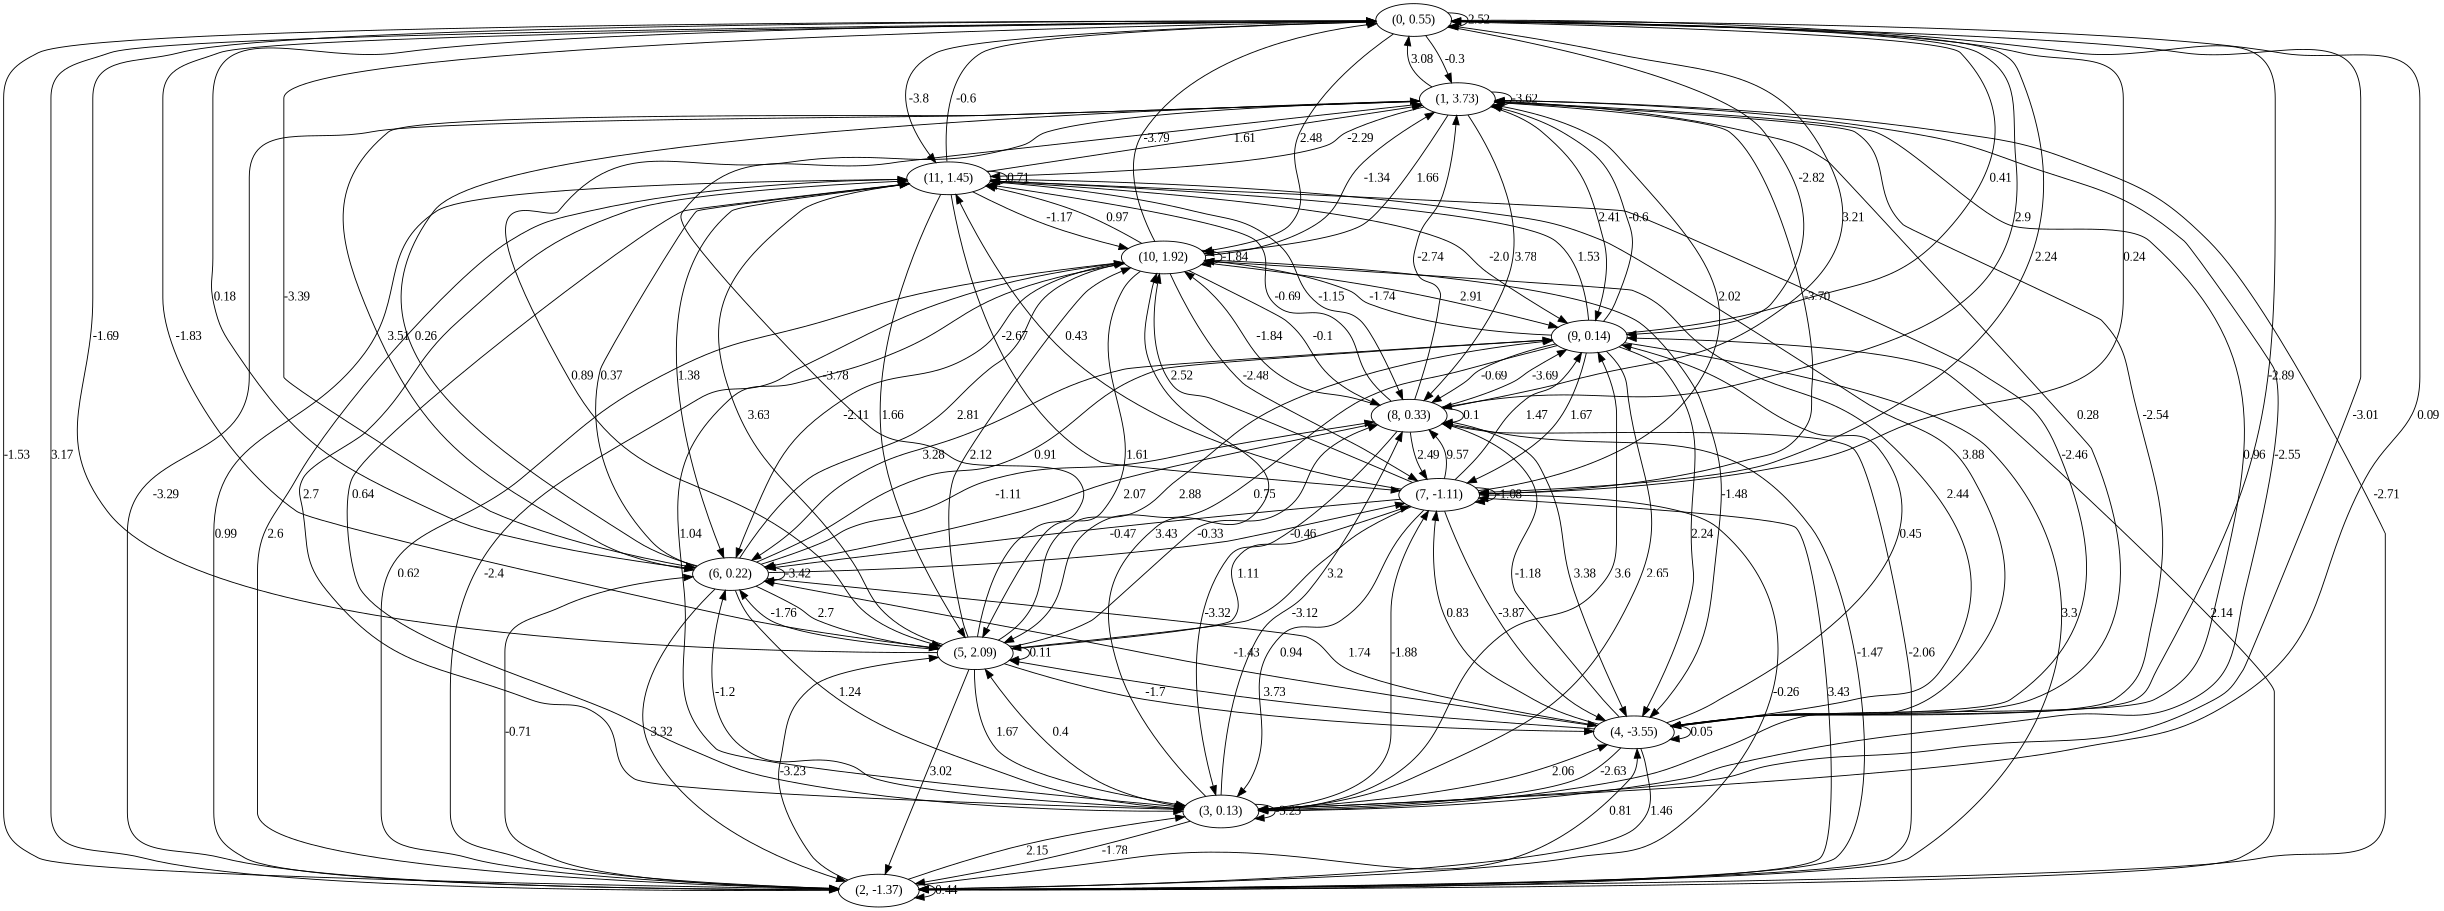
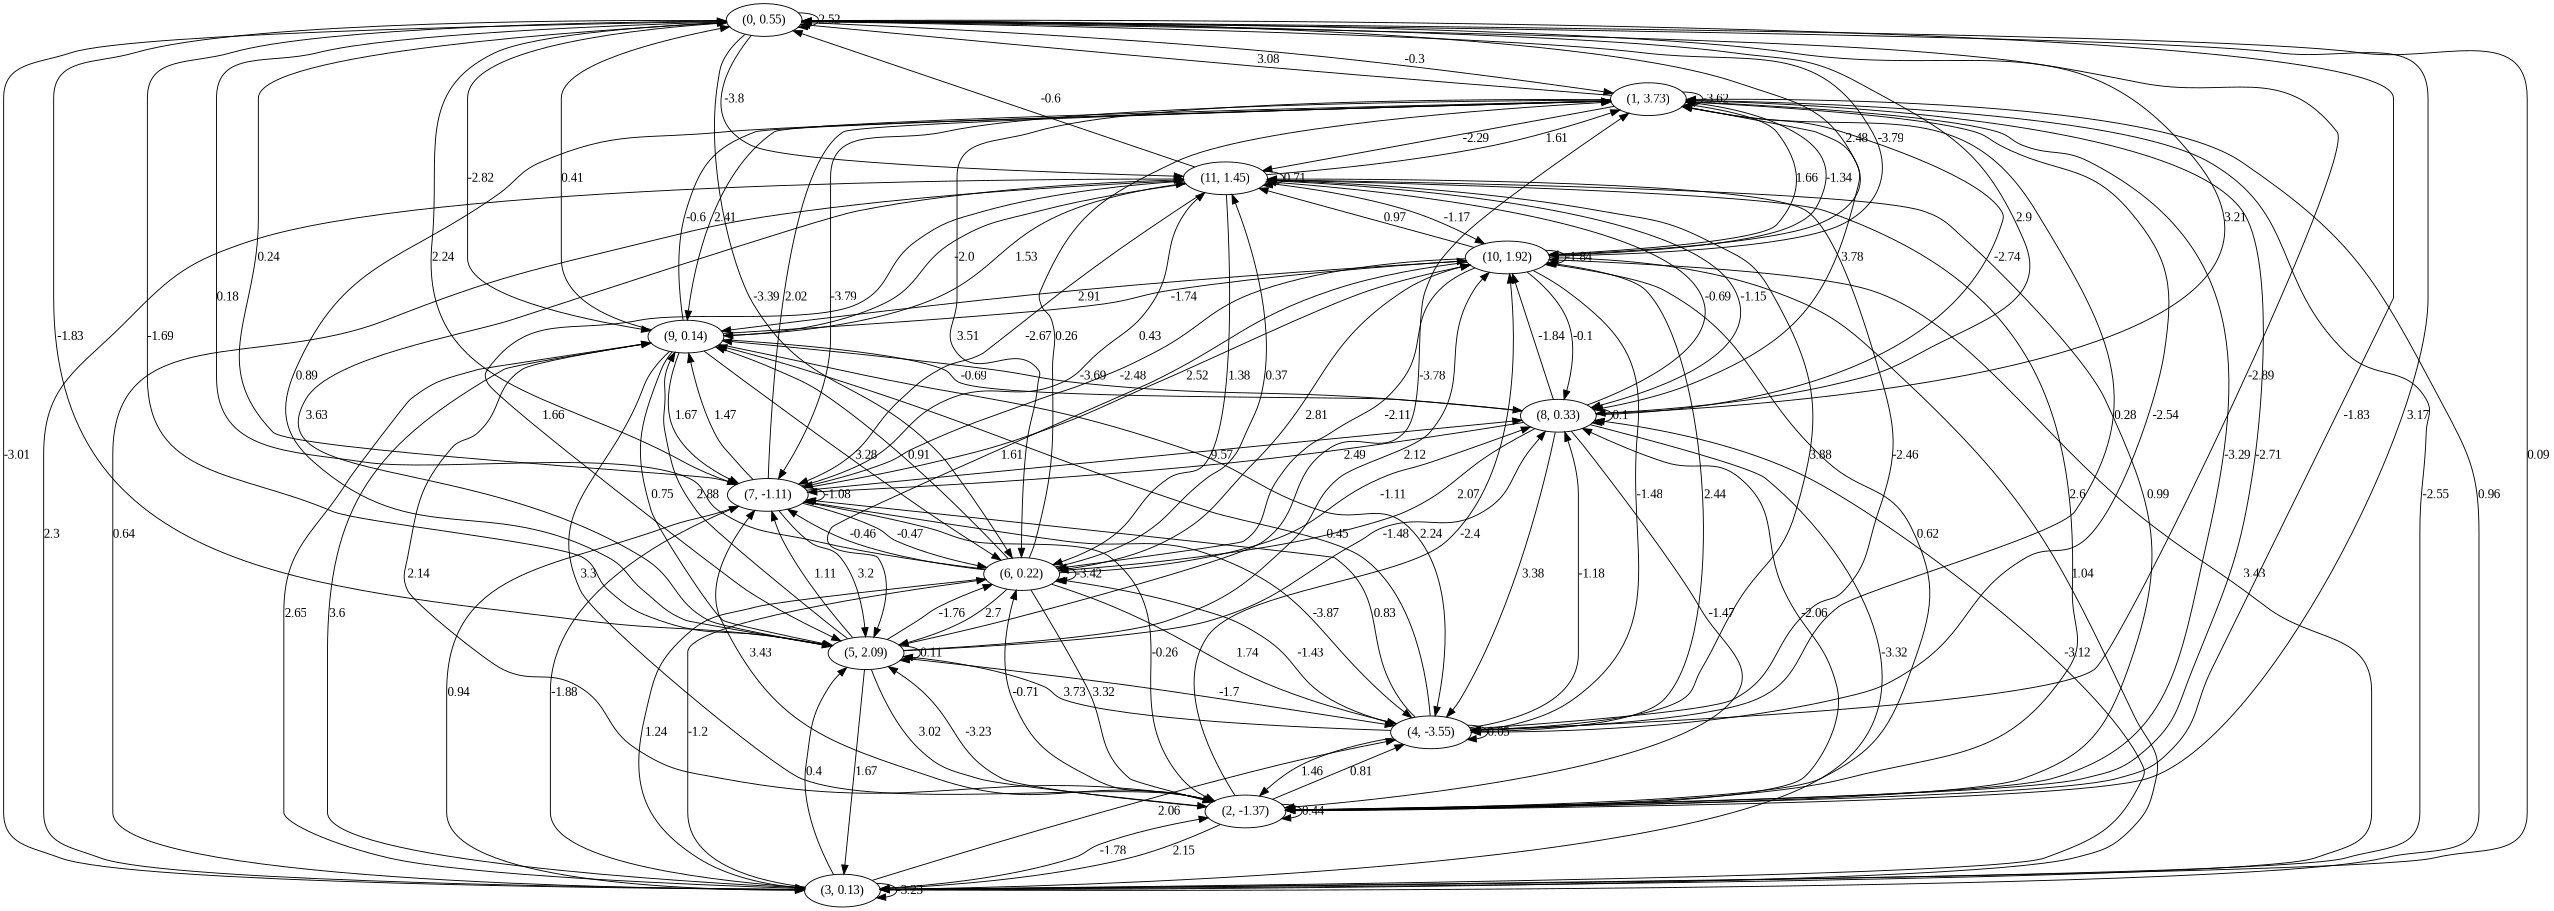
edge "(1, 3.73)" -> "(7, -1.11)": label "-3.70" -> "-3.79"
edge "(0, 0.55)" -> "(2, -1.37)": label "-1.53" -> "-1.83"
edge "(3, 0.13)" -> "(11, 1.45)": label "2.7" -> "2.3"
edge "(5, 2.09)" -> "(8, 0.33)": label "-0.33" -> "-1.48"
edge "(4, -3.55)" -> "(3, 0.13)": removed, label "-2.63"
